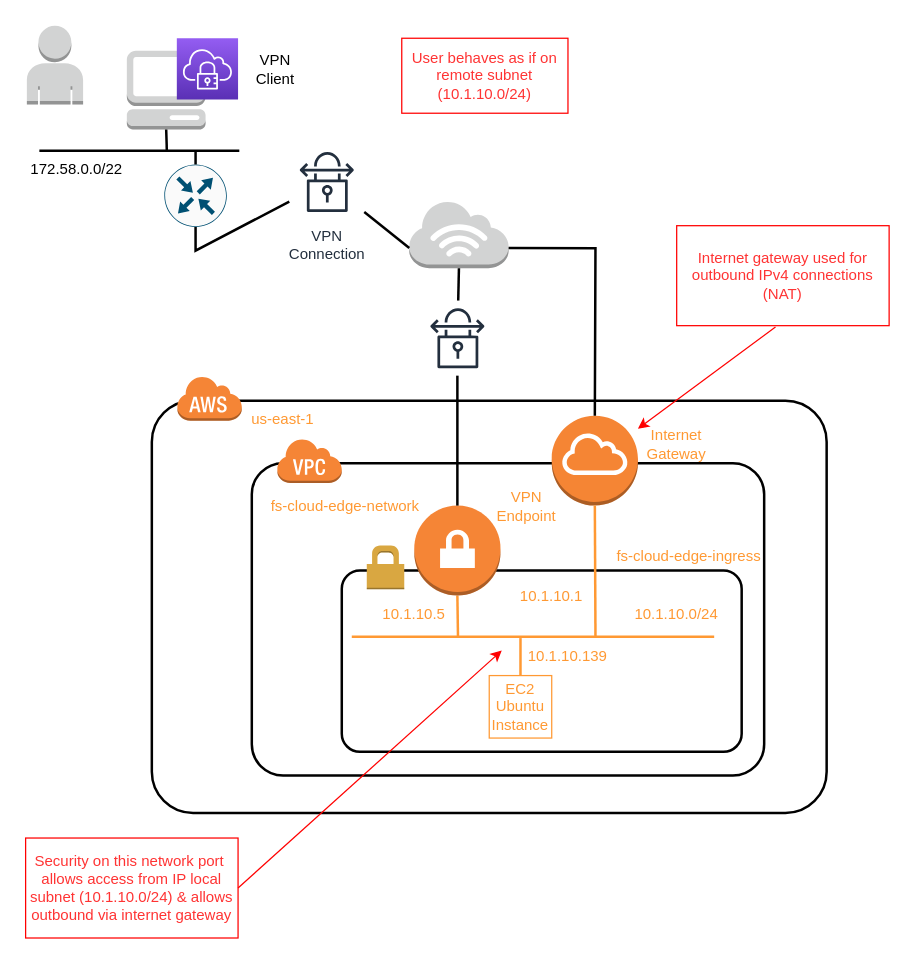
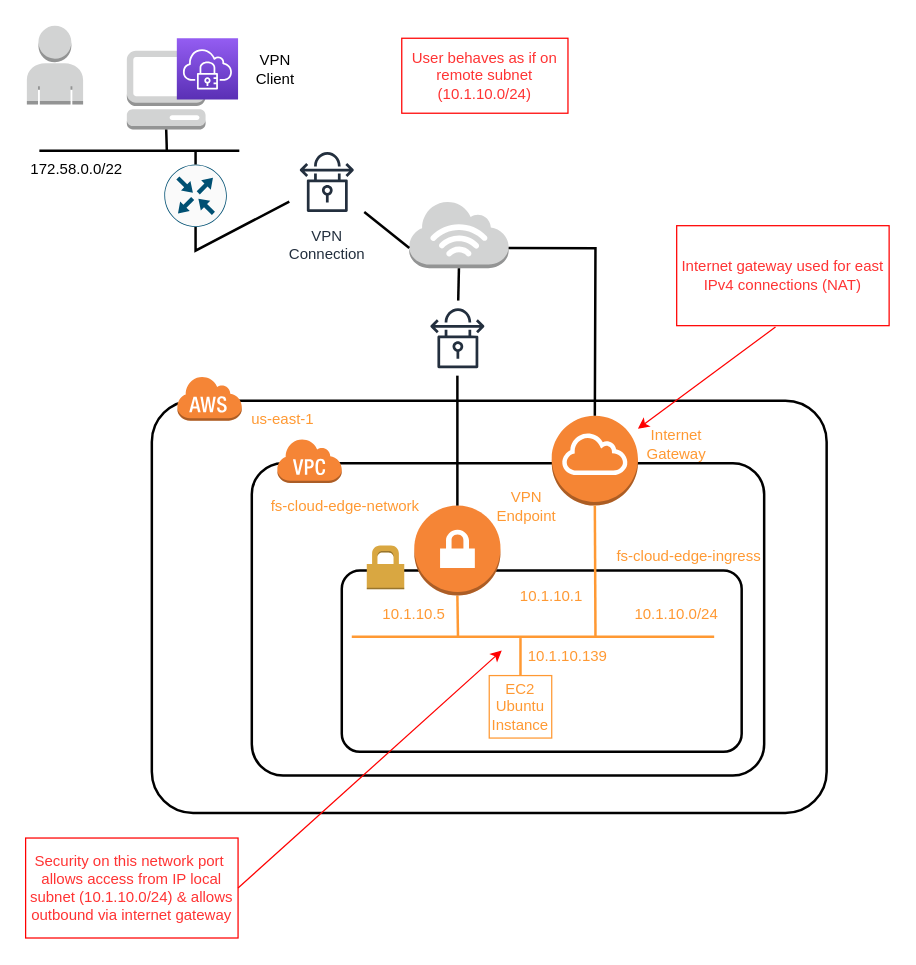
node "Internet gateway used for outbound IPv4 connections (NAT)": label "Internet gateway used for outbound IPv4 connections (NAT)" -> "Internet gateway used for east IPv4 connections (NAT)"
